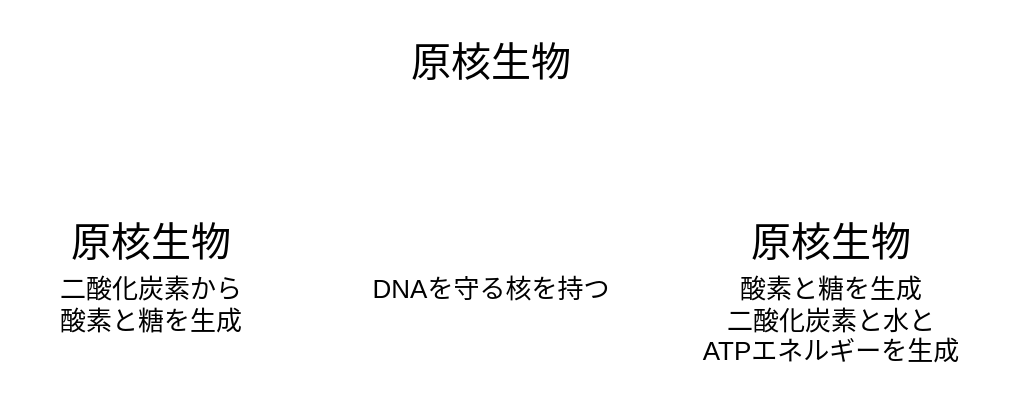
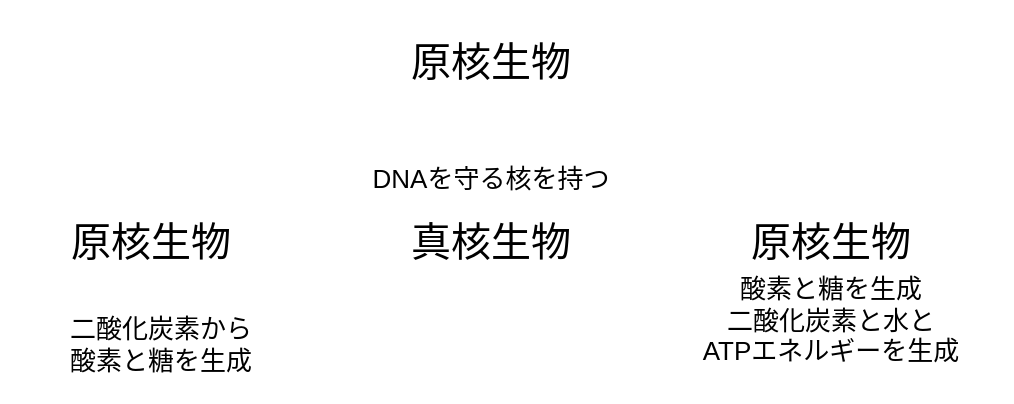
node "真核生物": added
node "DNAを守る核を持つ": moved (491, 281) -> (491, 171)
node "二酸化炭素から 酸素と糖を生成": moved (151, 291) -> (161, 331)
